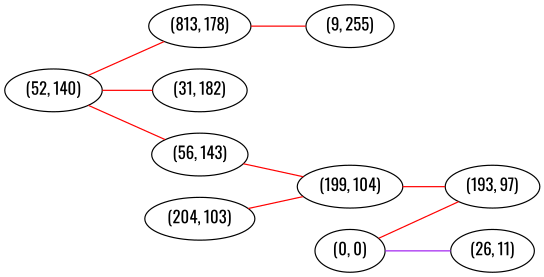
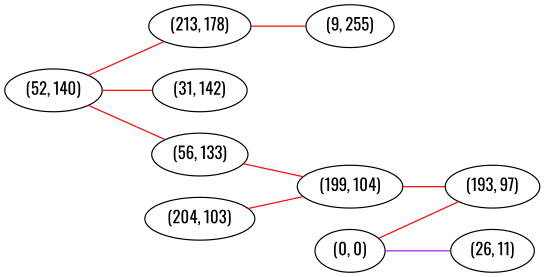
node "(813, 178)": label "(813, 178)" -> "(213, 178)"
node "(31, 182)": label "(31, 182)" -> "(31, 142)"
node "(56, 143)": label "(56, 143)" -> "(56, 133)"
